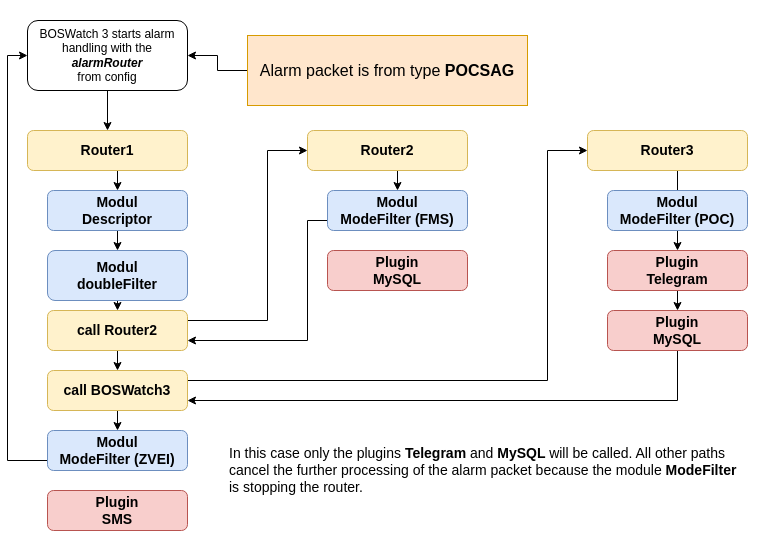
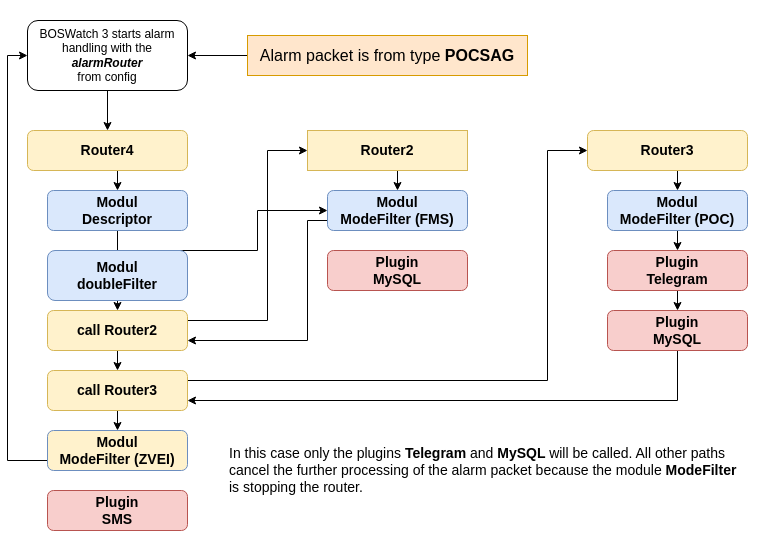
node "Alarm packet is from type POCSAG": size 280x70 -> 280x40
node "Router1": label "Router1" -> "Router4"
node "Router2": shape rounded rectangle -> rectangle
edge "Router3" -- "Modul ModeFilter (POC)": arrowhead none -> classic
edge "Modul Descriptor" -> "Modul doubleFilter": now "Modul Descriptor" -> "Modul ModeFilter (FMS)"
node "call BOSWatch3": label "call BOSWatch3" -> "call Router3"
node "Modul ModeFilter (ZVEI)": fillcolor #dae8fc -> #fff2cc
